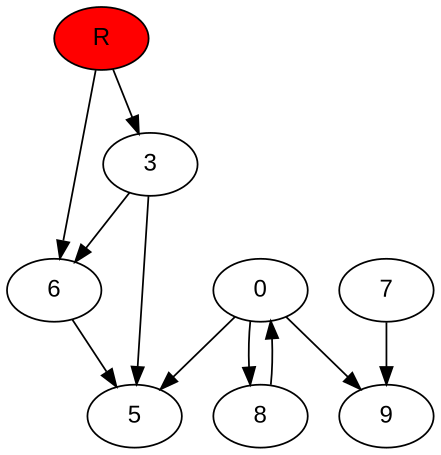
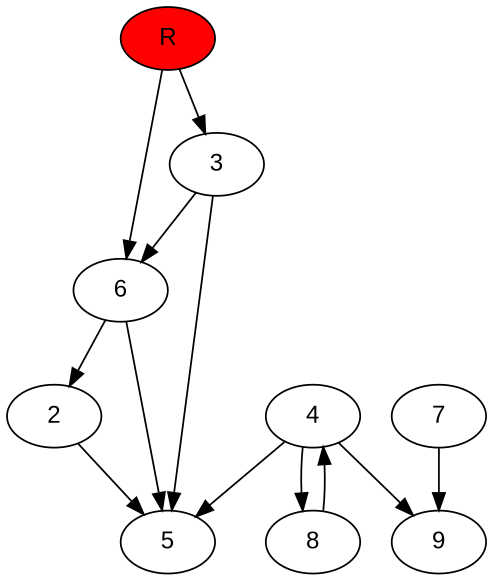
node "0": label "0" -> "4"
node "2": added
